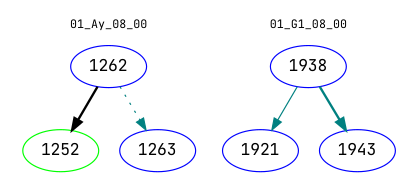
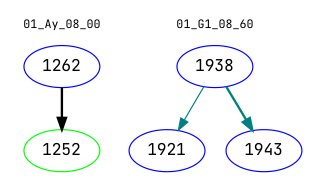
cluster "01_G1_08_00": label "01_G1_08_00" -> "01_G1_08_60"
node "1263": removed
